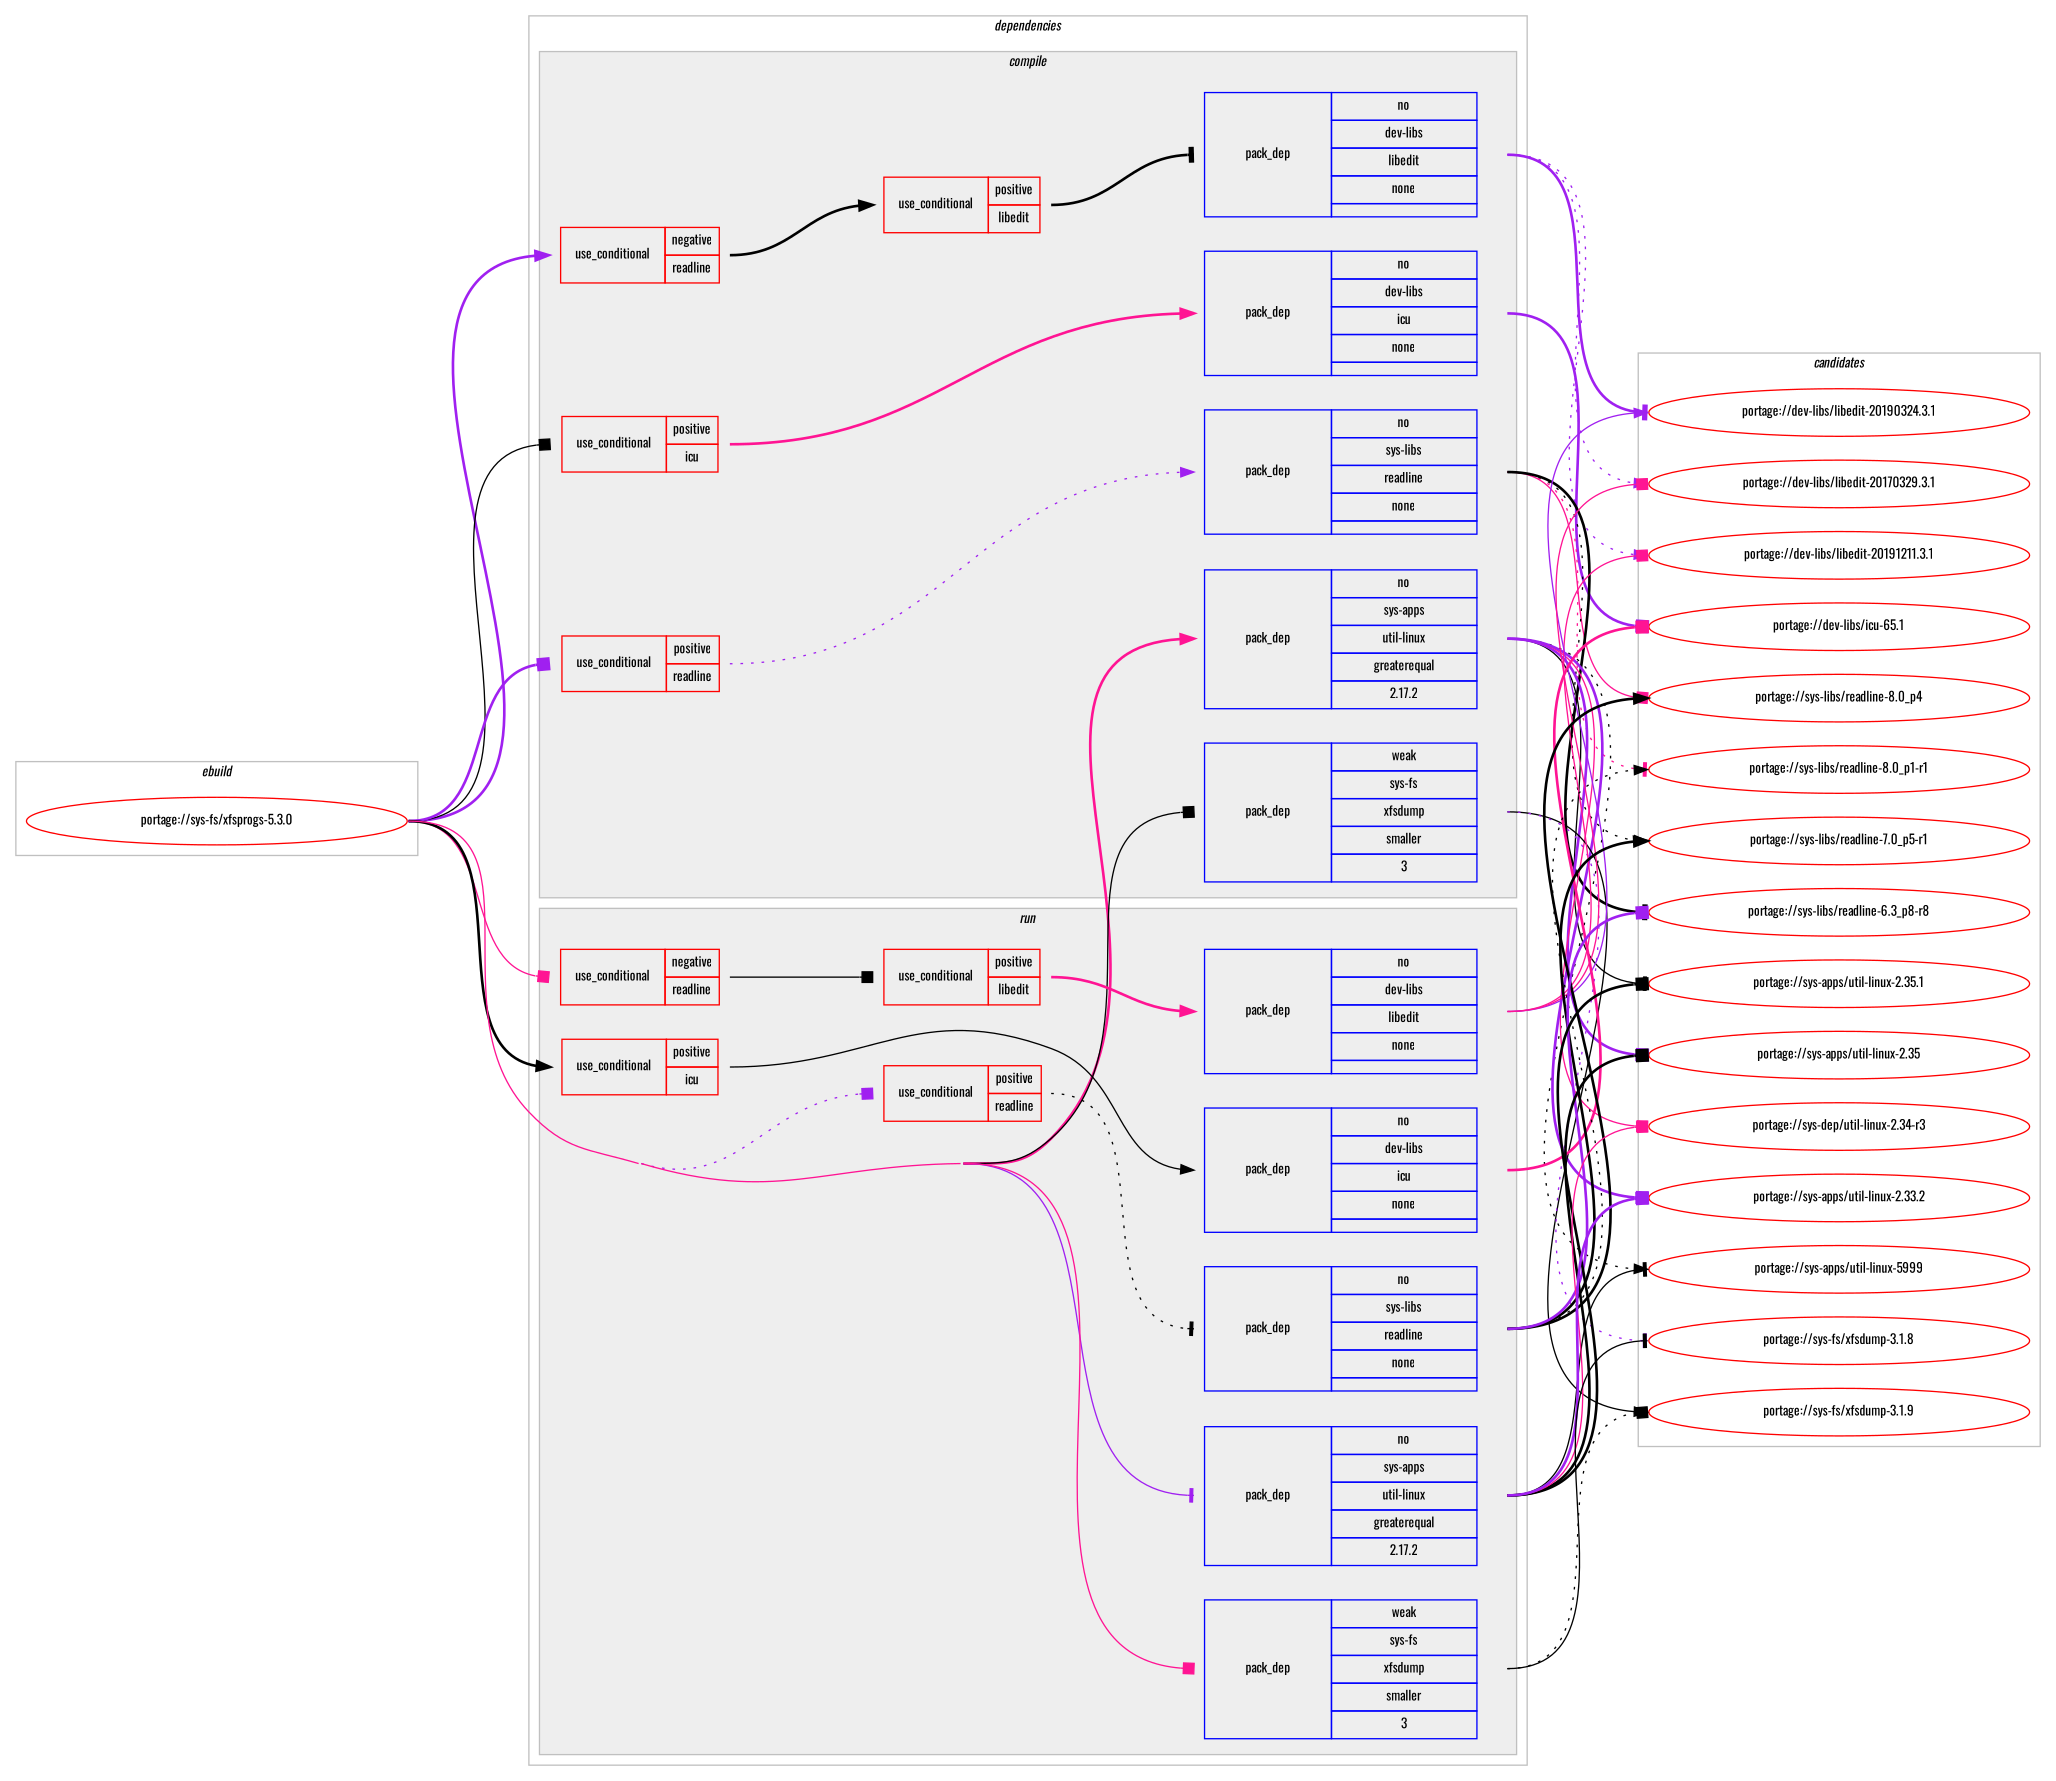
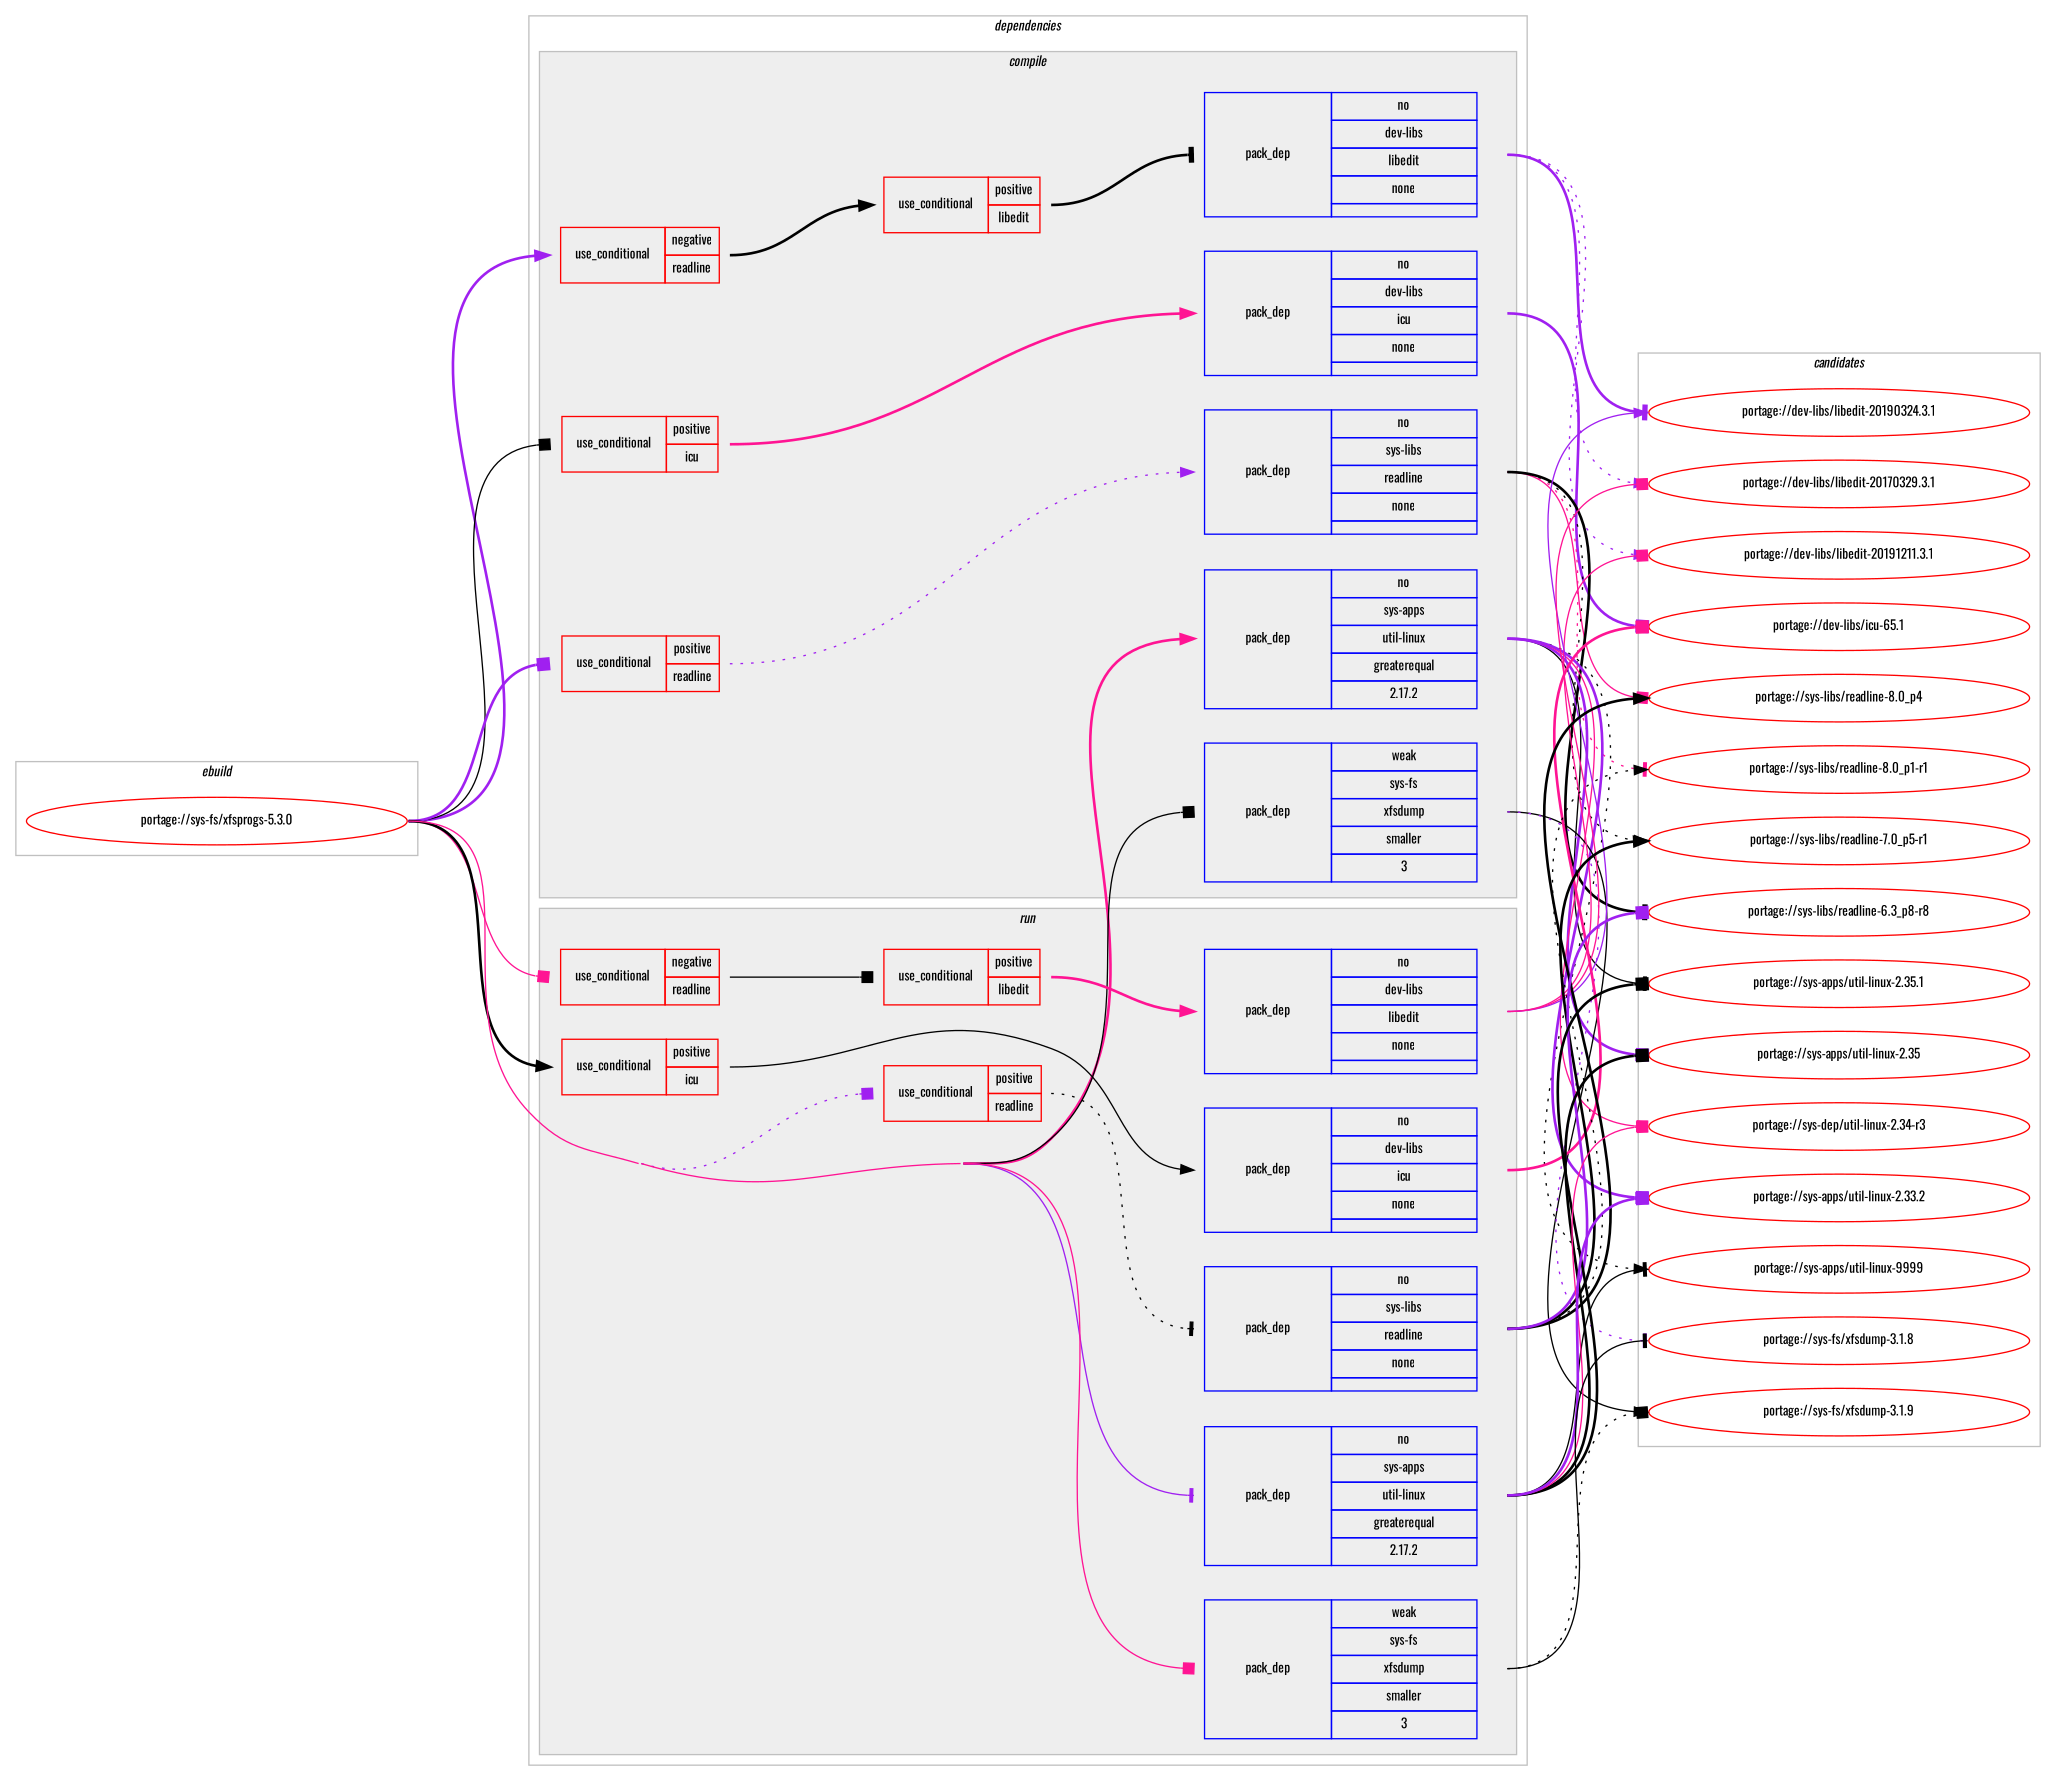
node "portage://sys-apps/util-linux-5999": label "portage://sys-apps/util-linux-5999" -> "portage://sys-apps/util-linux-9999"
